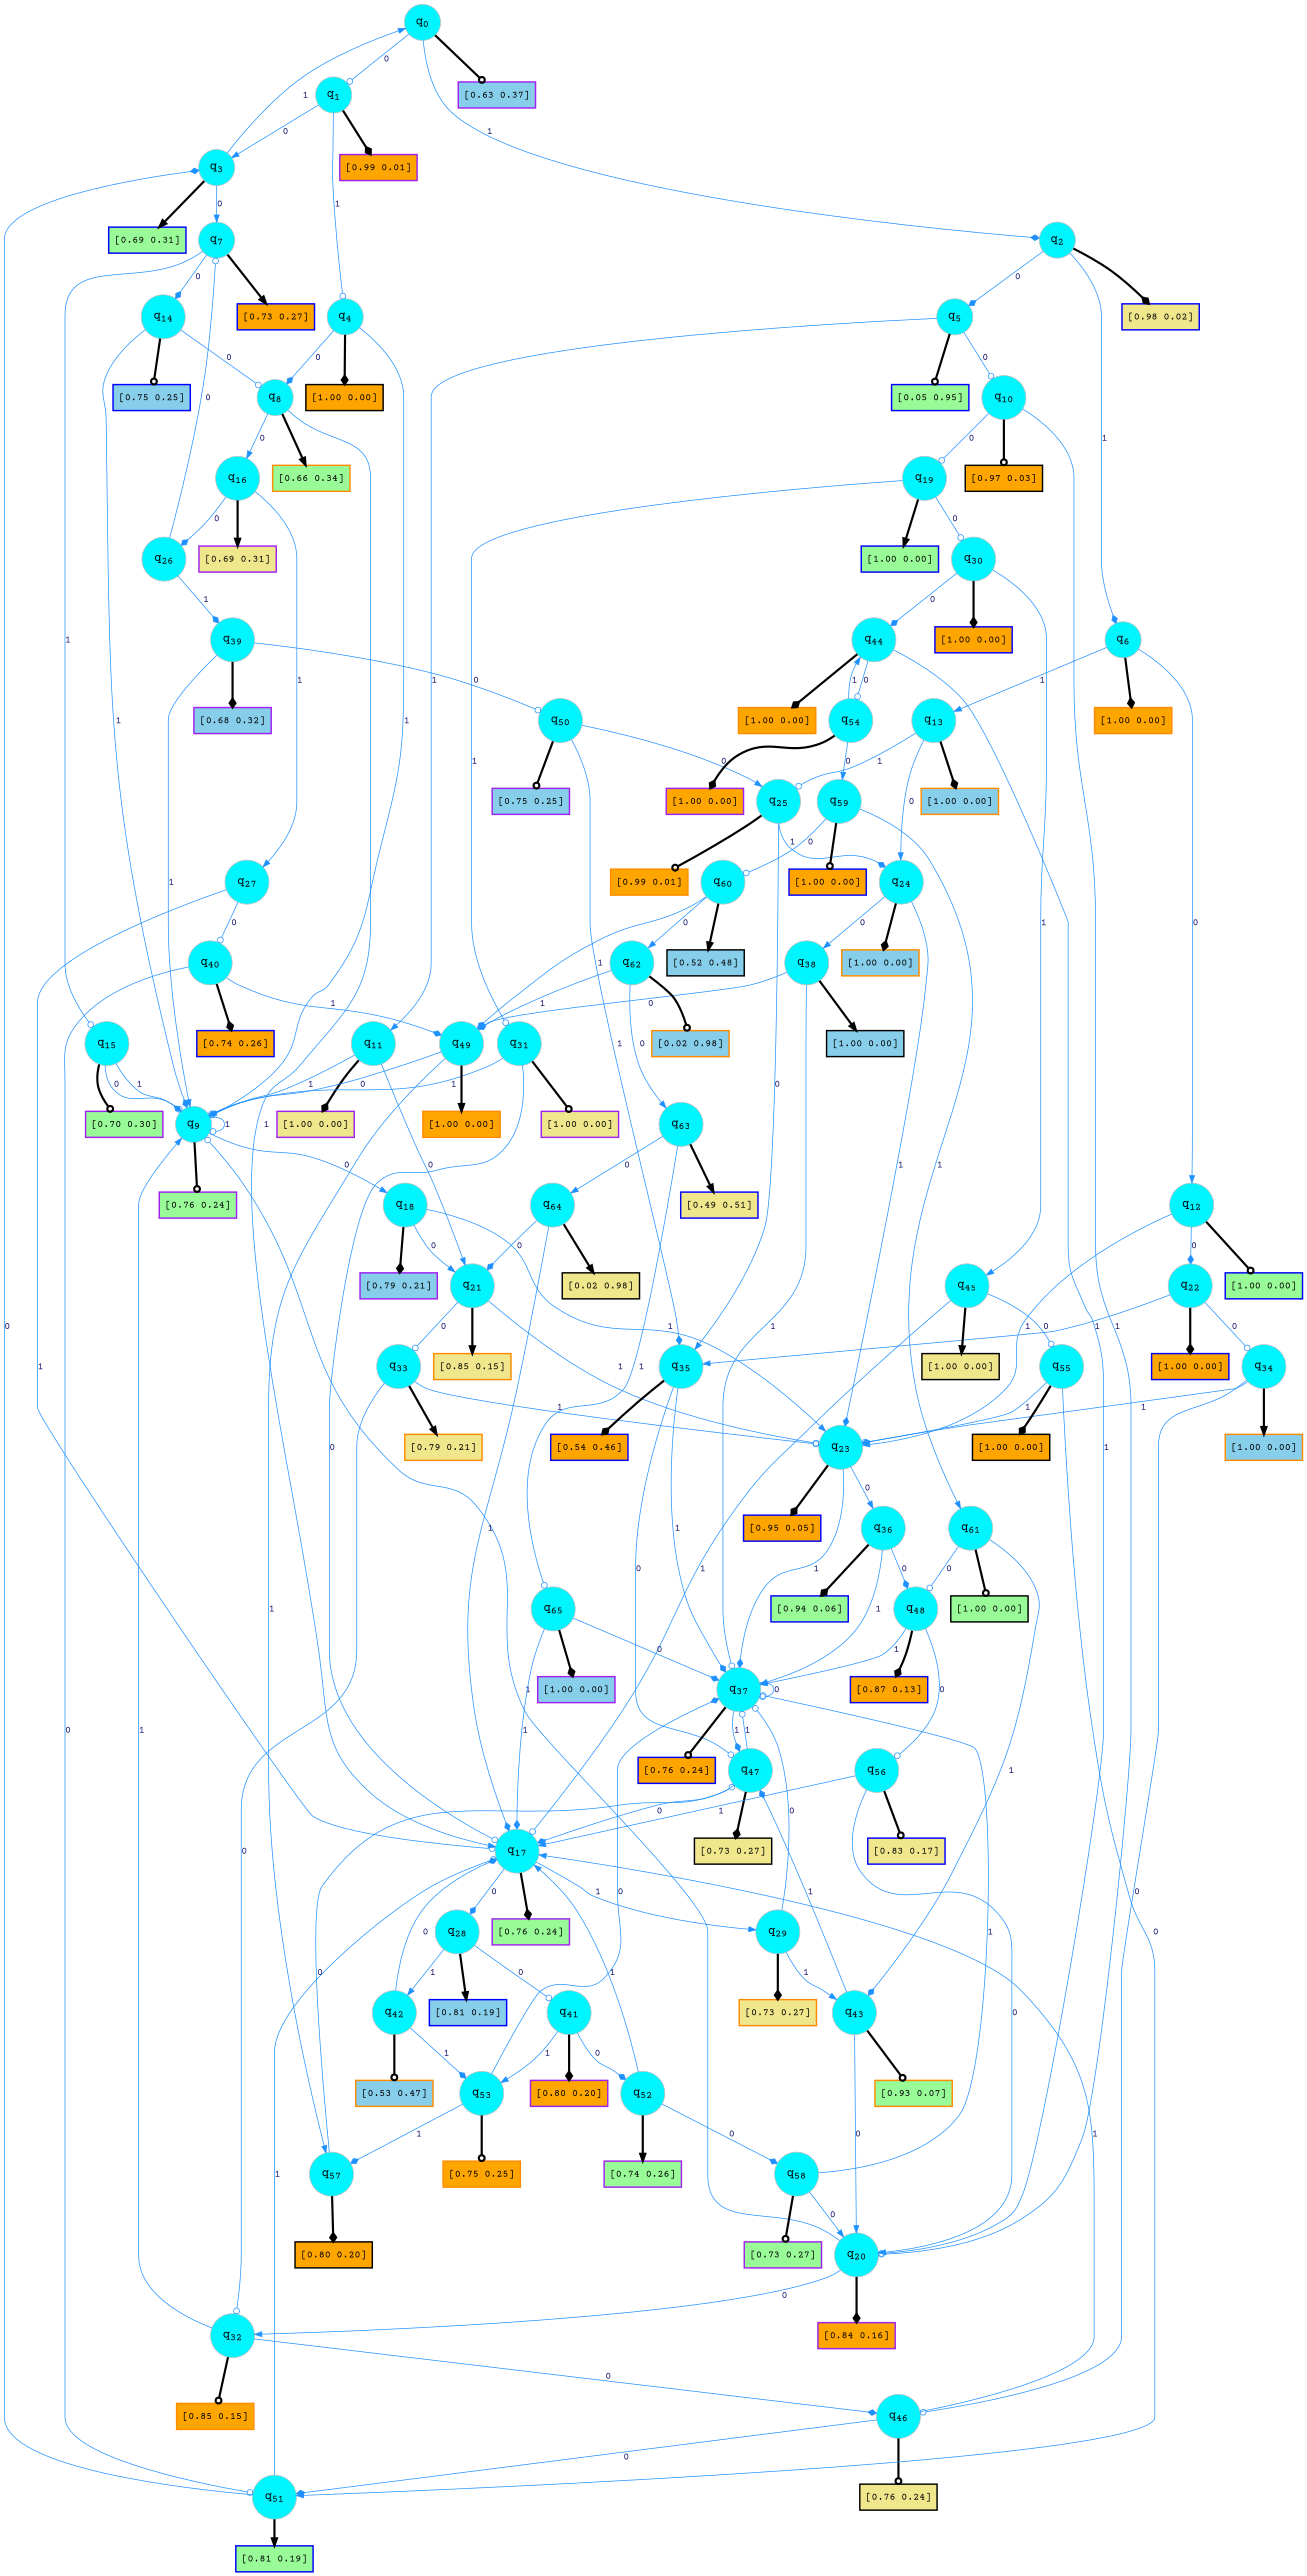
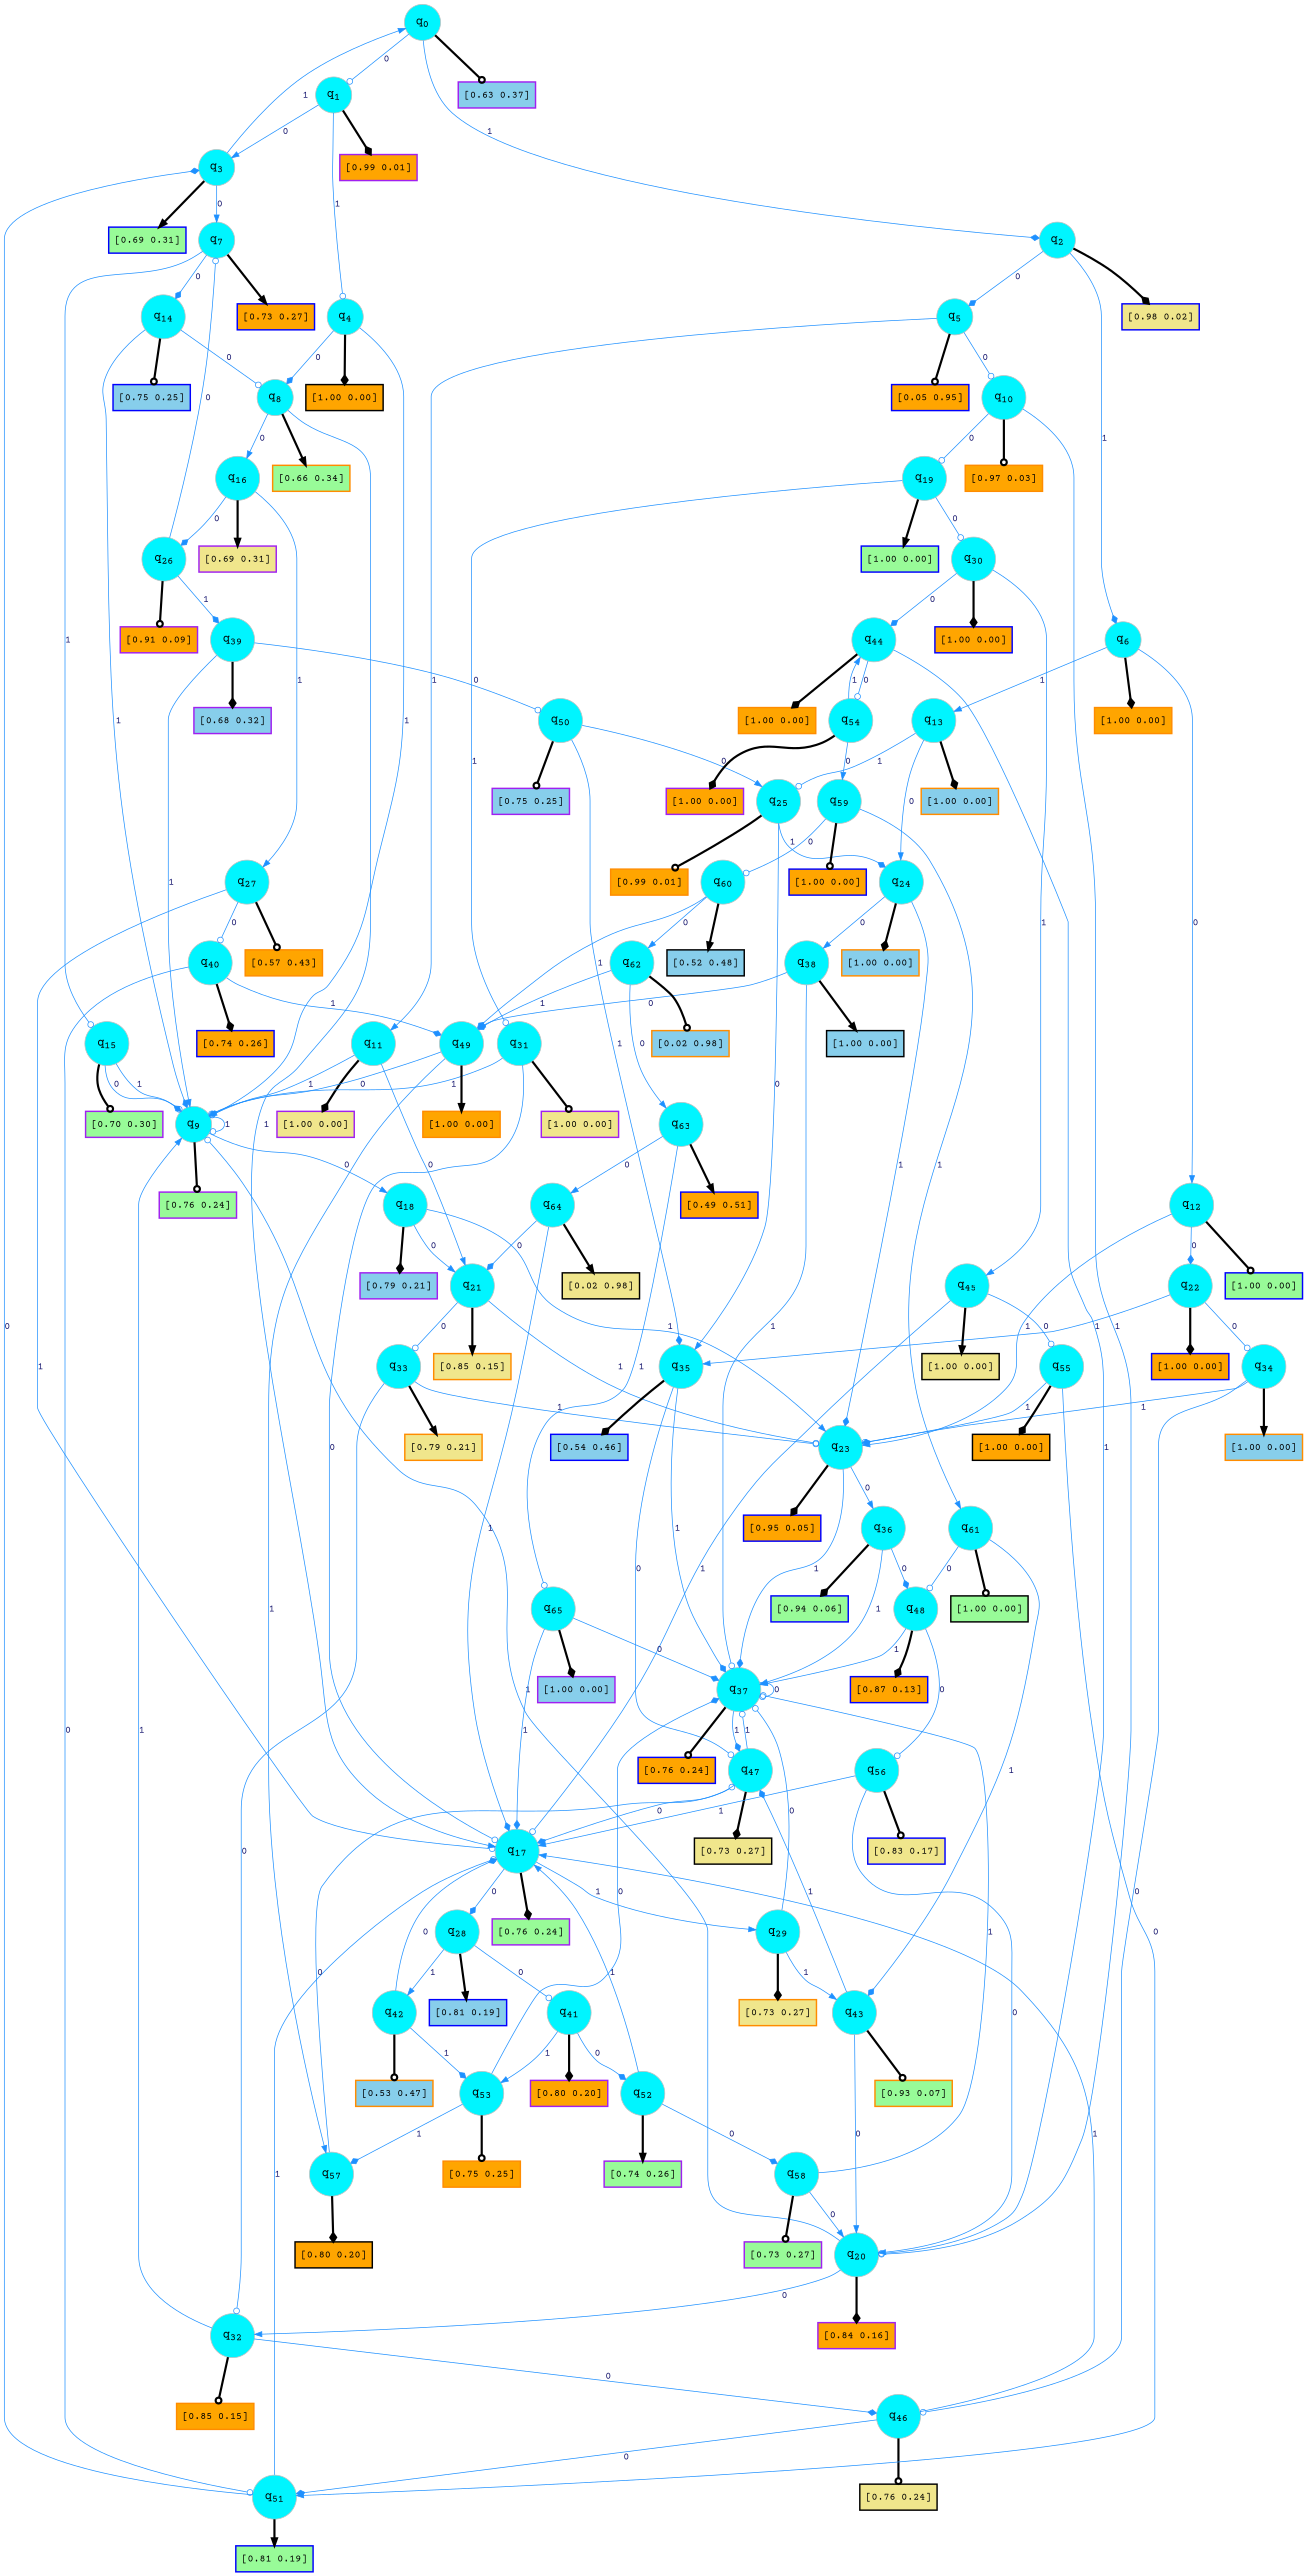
node "[0.05 0.95]": fillcolor palegreen -> orange
node "[0.97 0.03]": color black -> darkorange
node "[0.91 0.09]": added
node "[0.57 0.43]": added
node "[0.49 0.51]": fillcolor khaki -> orange
node "[0.54 0.46]": fillcolor orange -> skyblue
